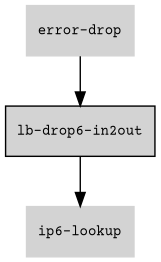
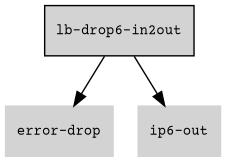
edge "error-drop" -> "lb-drop6-in2out": reversed
node "ip6-lookup": label "ip6-lookup" -> "ip6-out"
